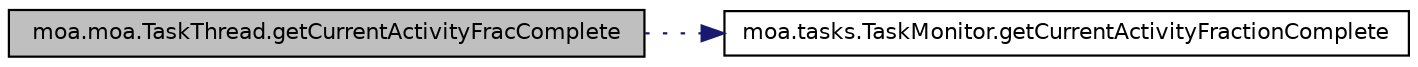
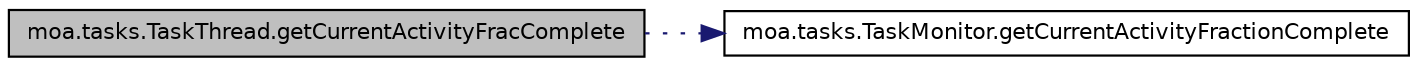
node "moa.moa.TaskThread.getCurrentActivityFracComplete": label "moa.moa.TaskThread.getCurrentActivityFracComplete" -> "moa.tasks.TaskThread.getCurrentActivityFracComplete"
